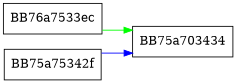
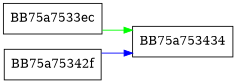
node "BB76a7533ec": label "BB76a7533ec" -> "BB75a7533ec"
node "BB75a703434": label "BB75a703434" -> "BB75a753434"
